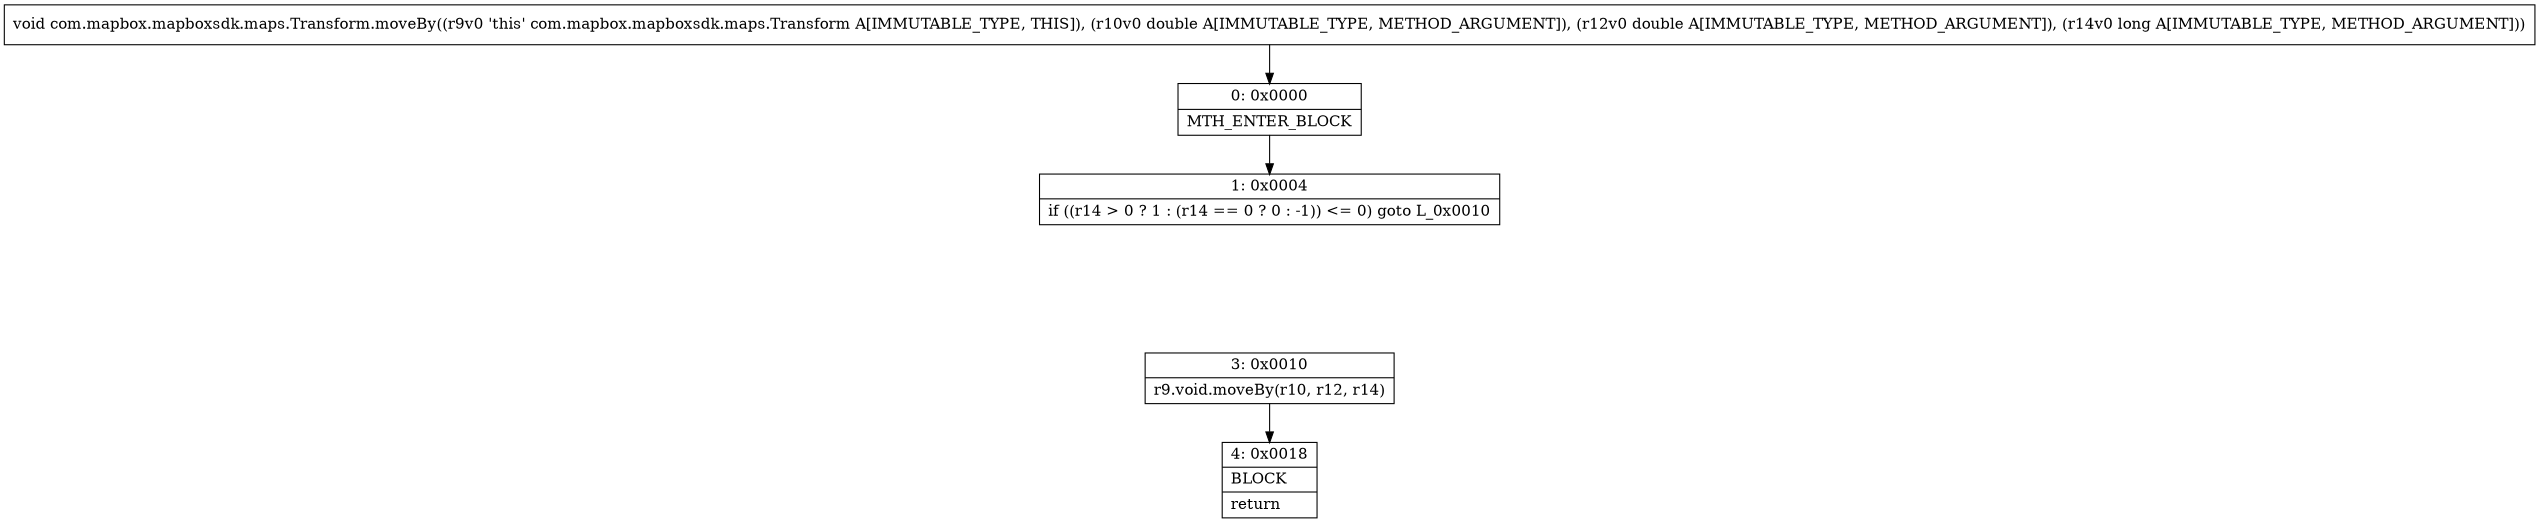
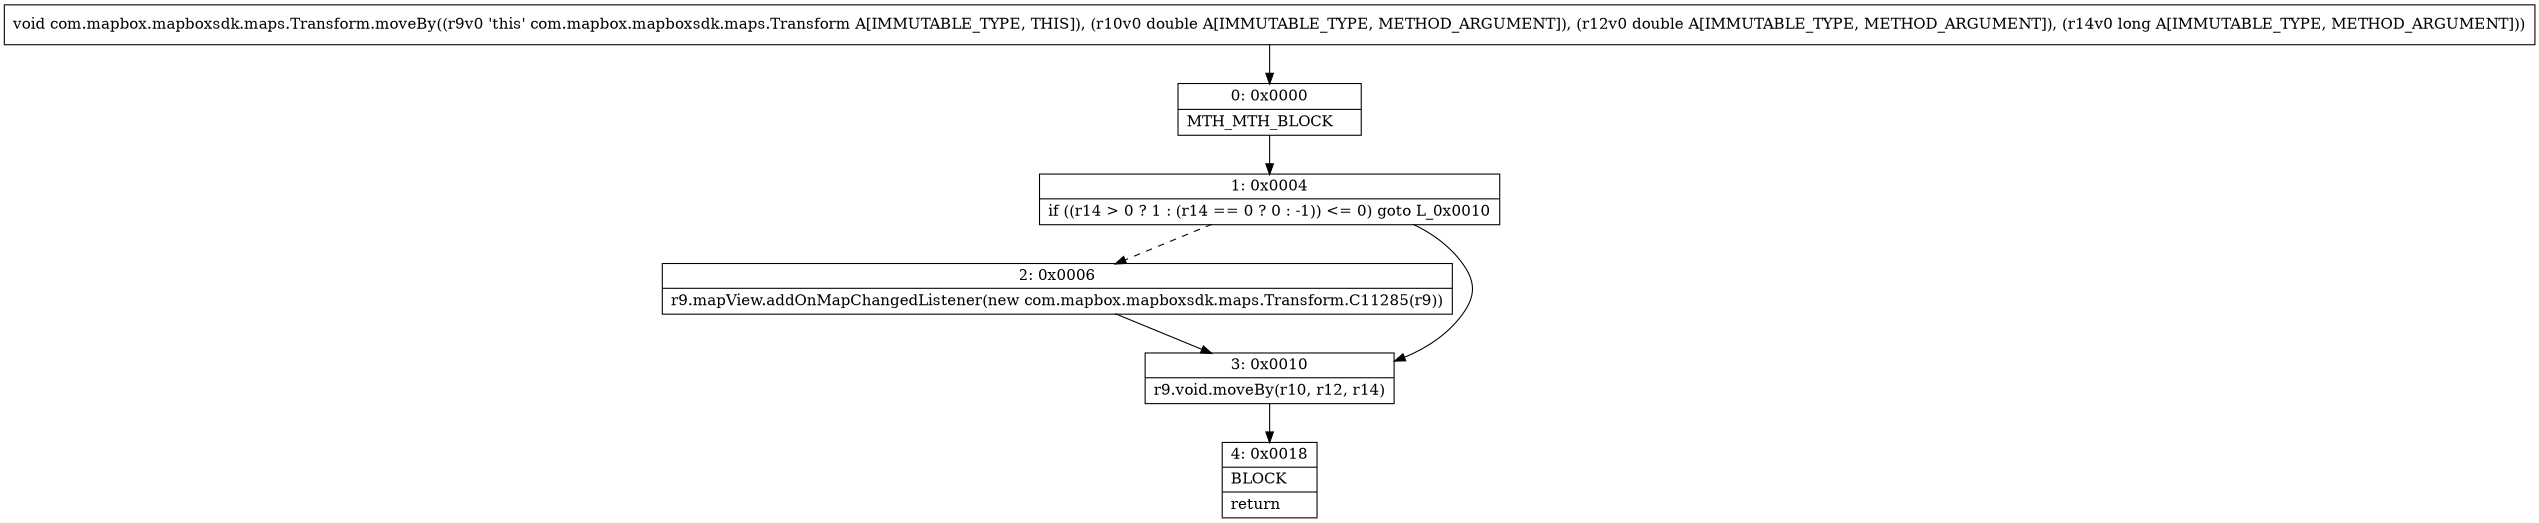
node "0: 0x0000": text "MTH_ENTER_BLOCK" -> "MTH_MTH_BLOCK"
node "2: 0x0006": added
edge "1: 0x0004" -> "3: 0x0010": added
